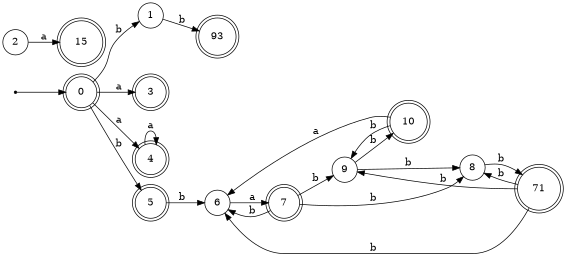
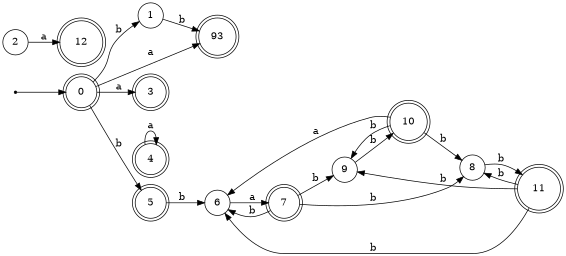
node "15": label "15" -> "12"
edge "0" -> "4": now "0" -> "93"
edge "9" -> "8": now "10" -> "8"
node "71": label "71" -> "11"
